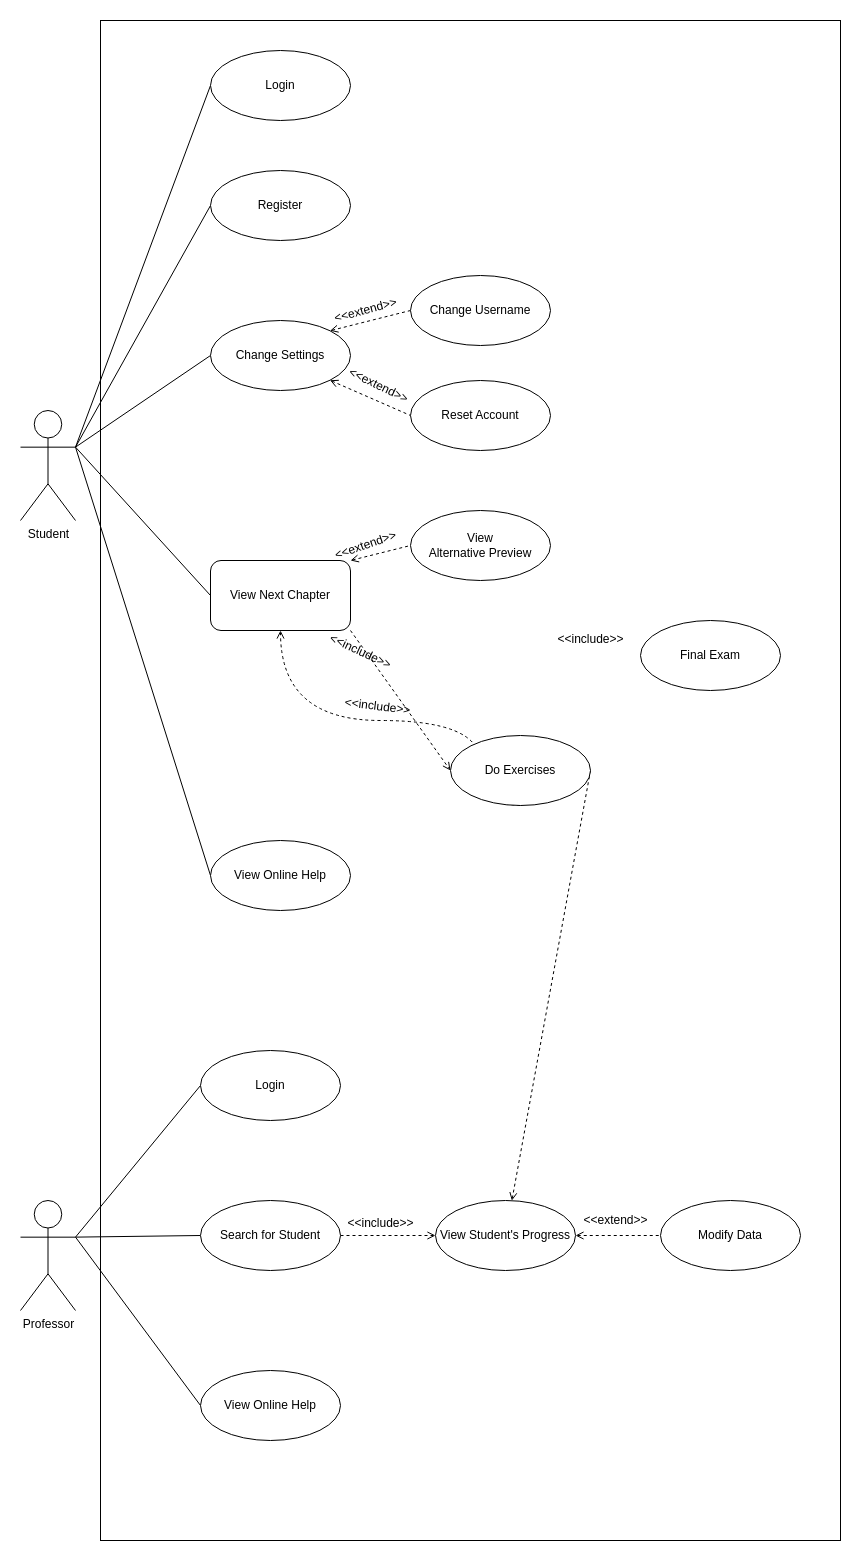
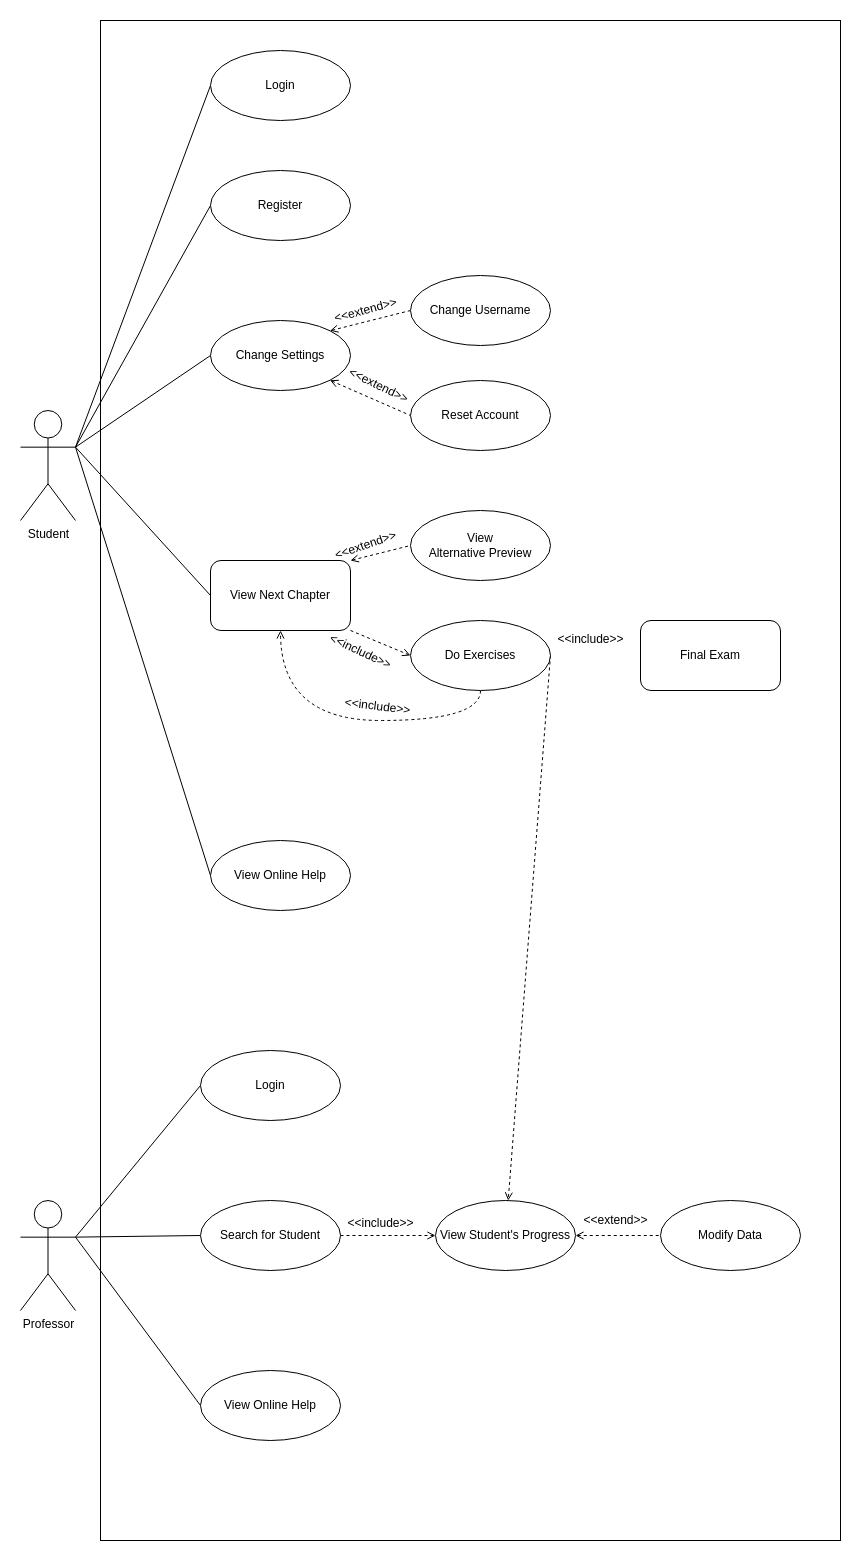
node "Final Exam": shape ellipse -> rounded rectangle
node "Do Exercises": moved (521, 771) -> (481, 656)
